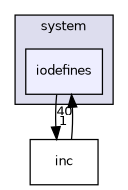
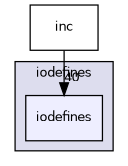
cluster "system": label "system" -> "iodefines"
edge "iodefines" -> "inc": removed
